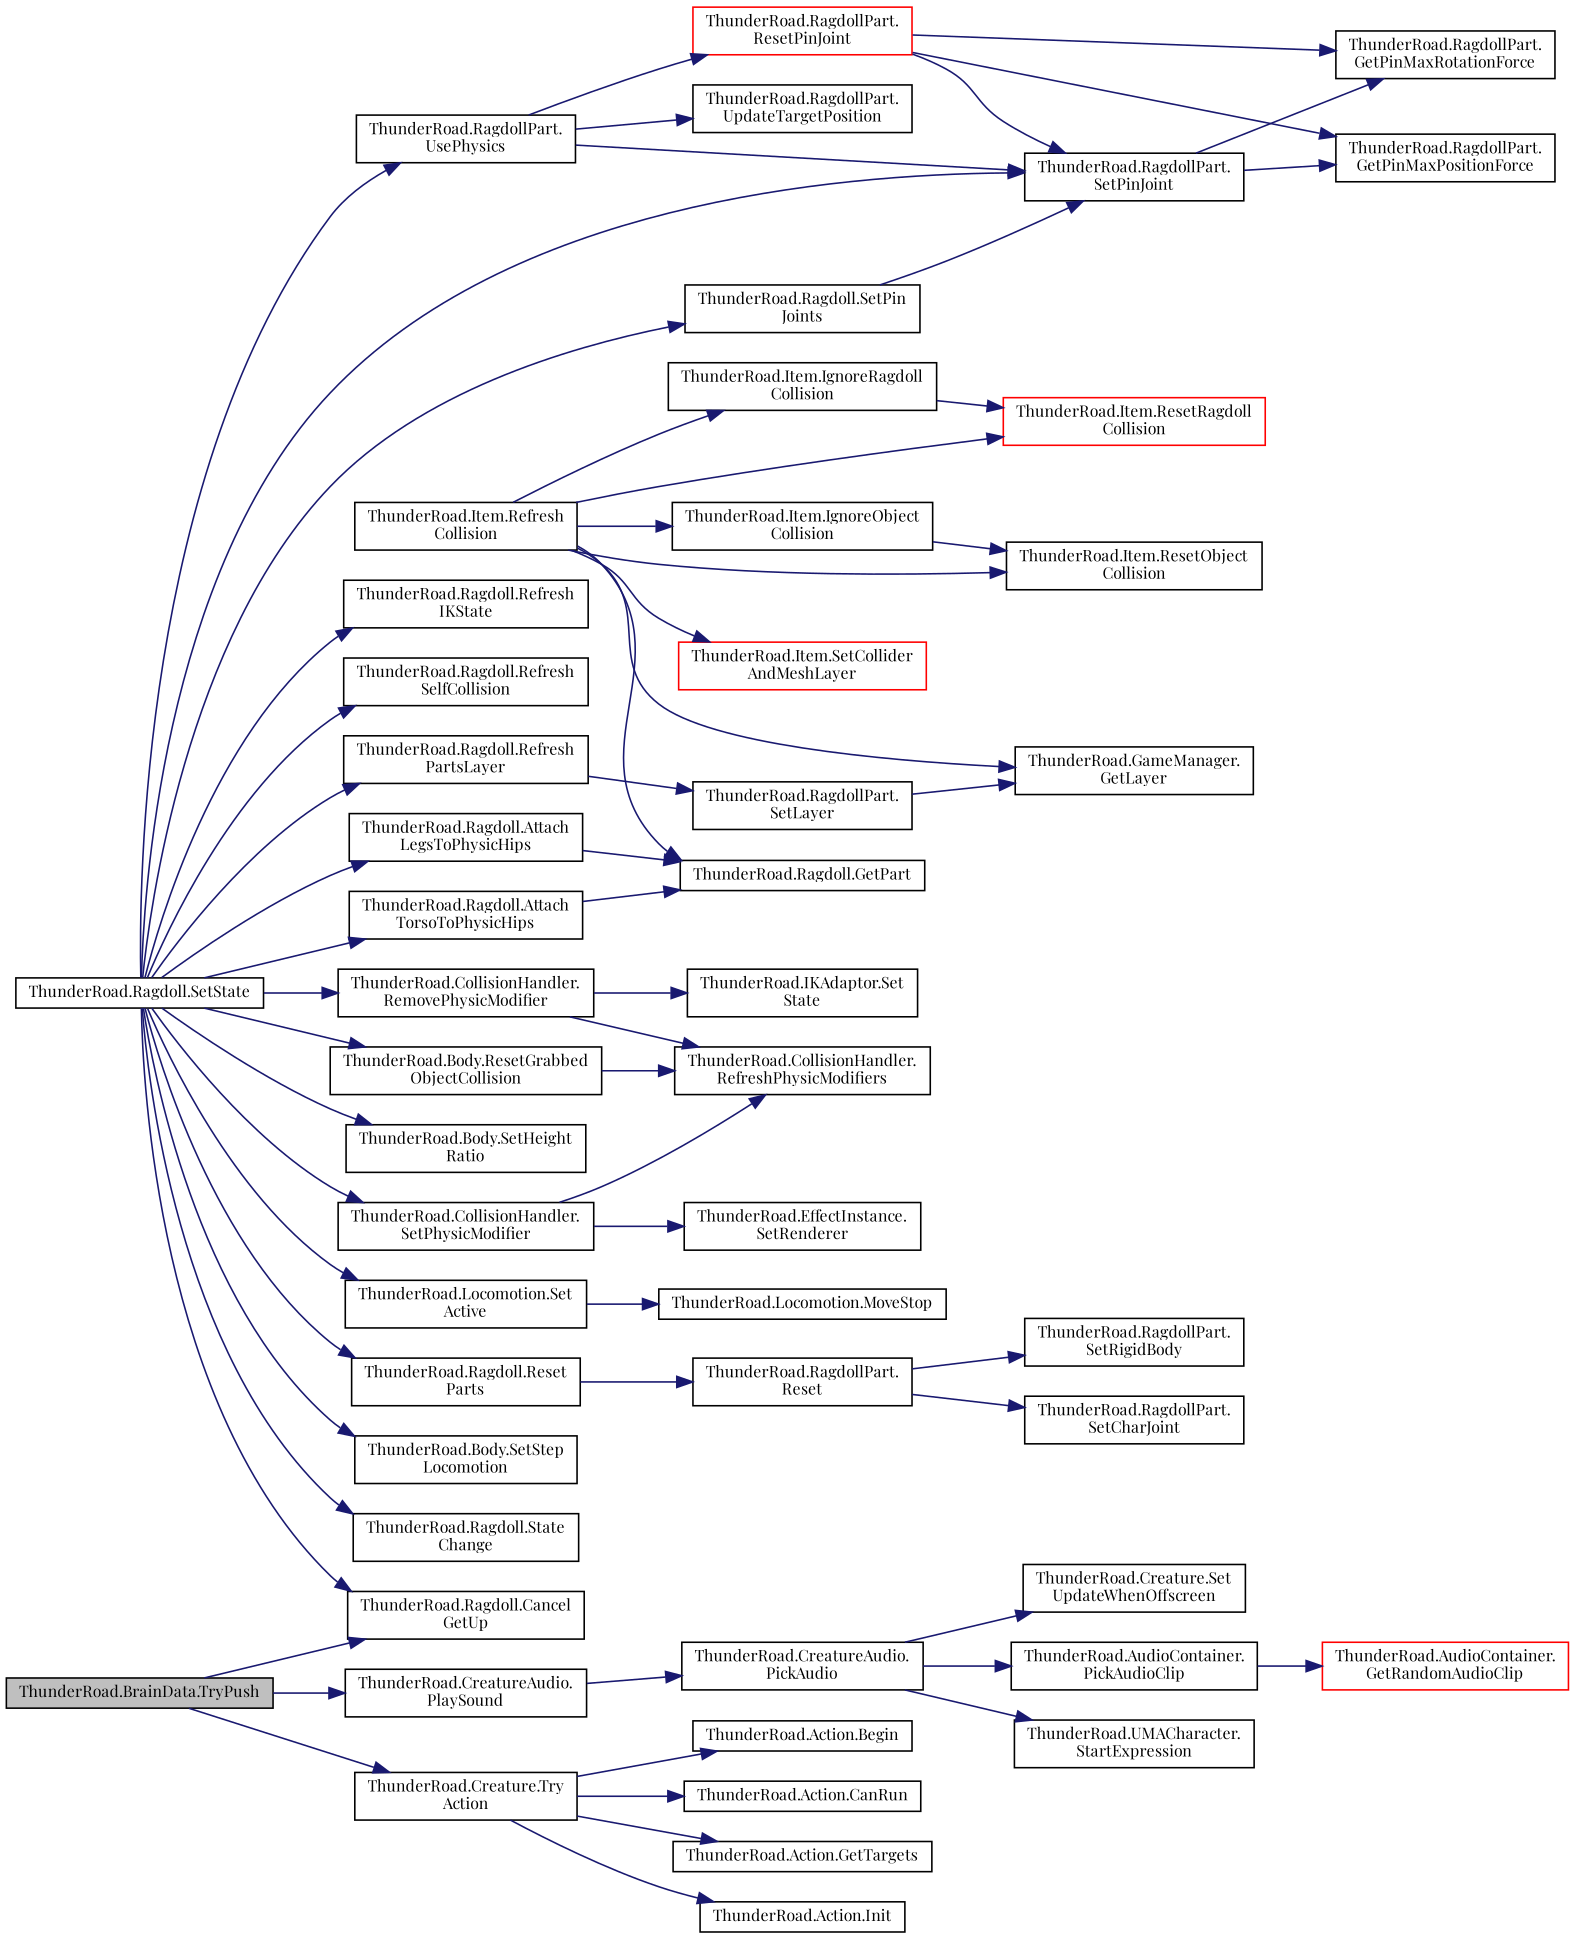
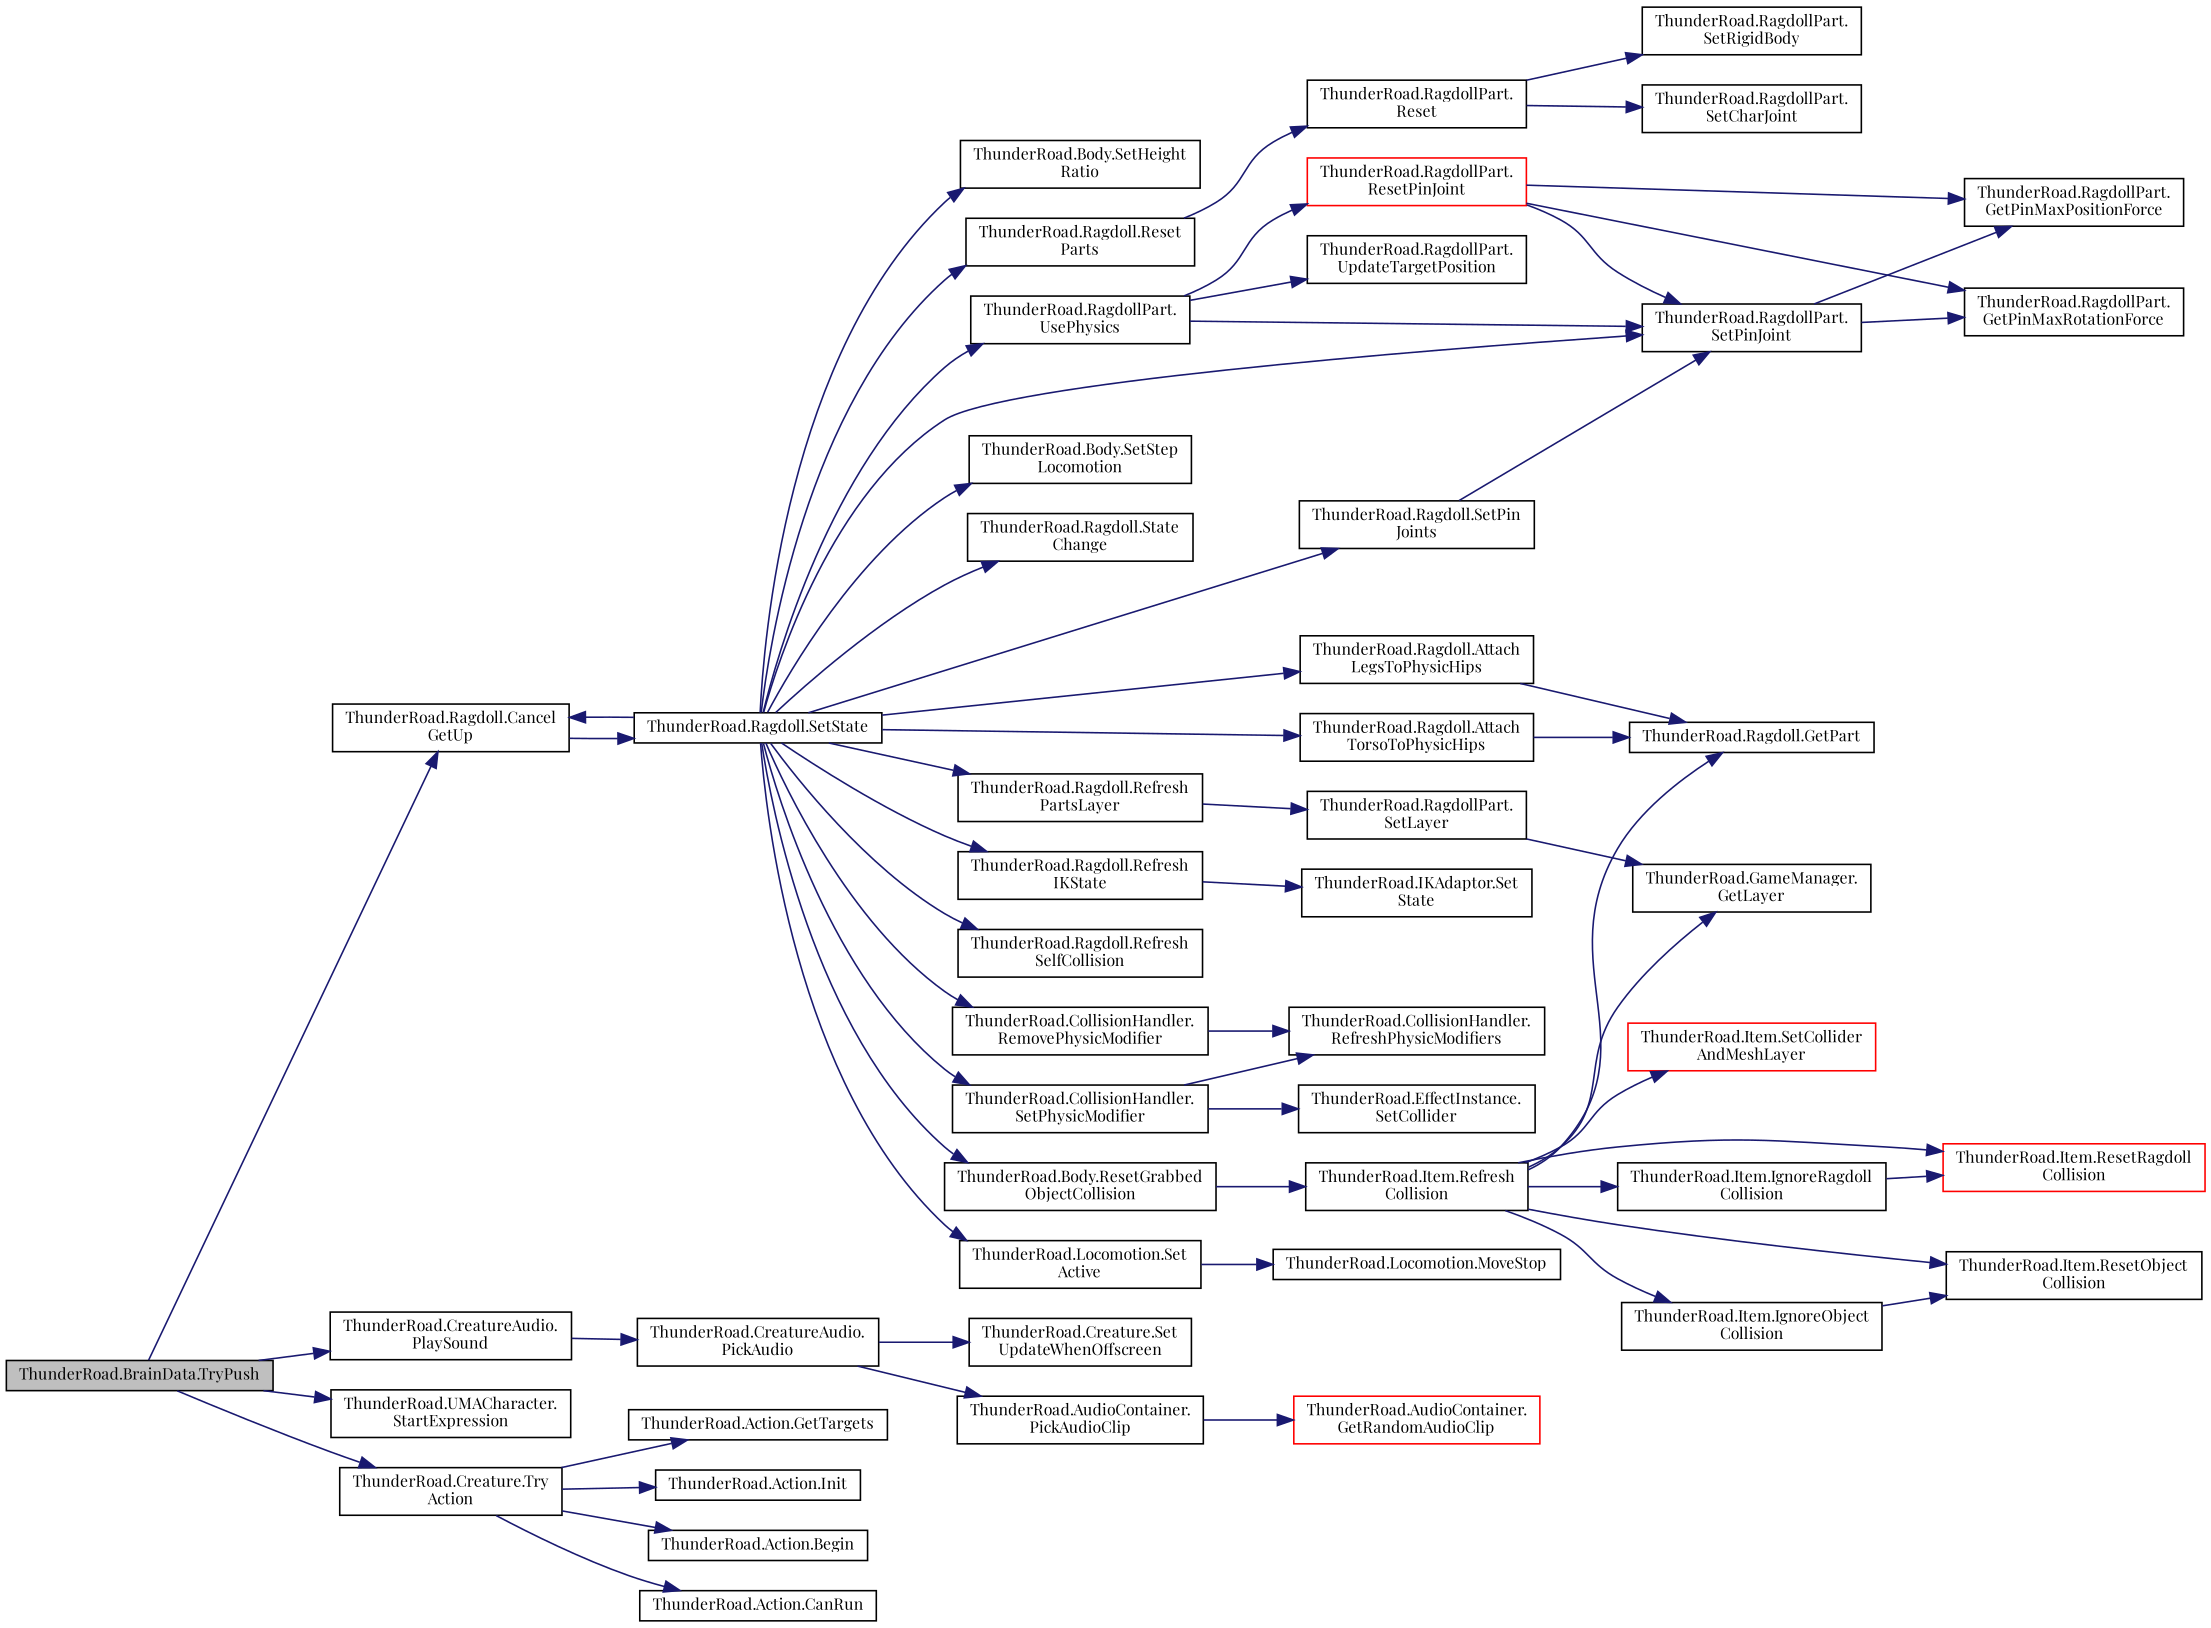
edge "ThunderRoad.Ragdoll.Cancel GetUp" -> "ThunderRoad.Ragdoll.SetState": added
edge "ThunderRoad.CollisionHandler. RemovePhysicModifier" -> "ThunderRoad.IKAdaptor.Set State": now "ThunderRoad.Ragdoll.Refresh IKState" -> "ThunderRoad.IKAdaptor.Set State"
edge "ThunderRoad.Body.ResetGrabbed ObjectCollision" -> "ThunderRoad.CollisionHandler. RefreshPhysicModifiers": now "ThunderRoad.Body.ResetGrabbed ObjectCollision" -> "ThunderRoad.Item.Refresh Collision"
node "ThunderRoad.EffectInstance. SetRenderer": label "ThunderRoad.EffectInstance. SetRenderer" -> "ThunderRoad.EffectInstance. SetCollider"
edge "ThunderRoad.CreatureAudio. PickAudio" -> "ThunderRoad.UMACharacter. StartExpression": now "ThunderRoad.BrainData.TryPush" -> "ThunderRoad.UMACharacter. StartExpression"
